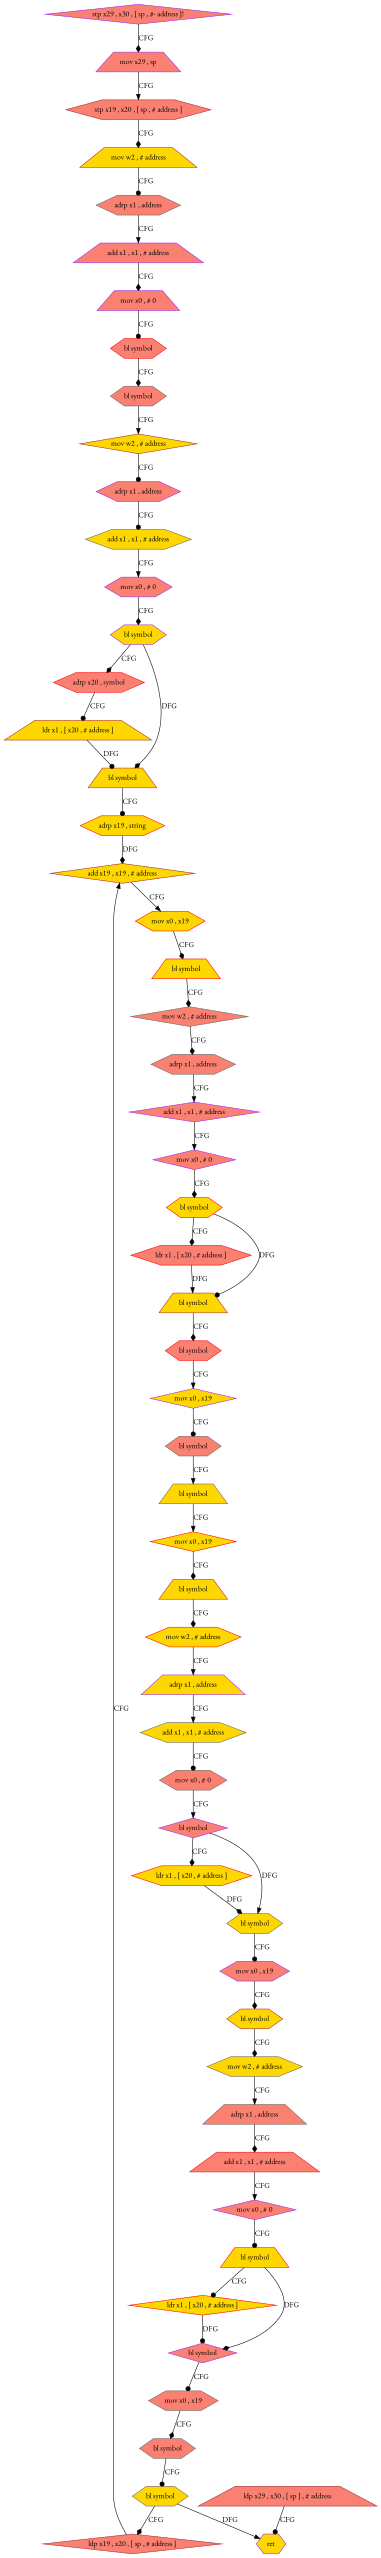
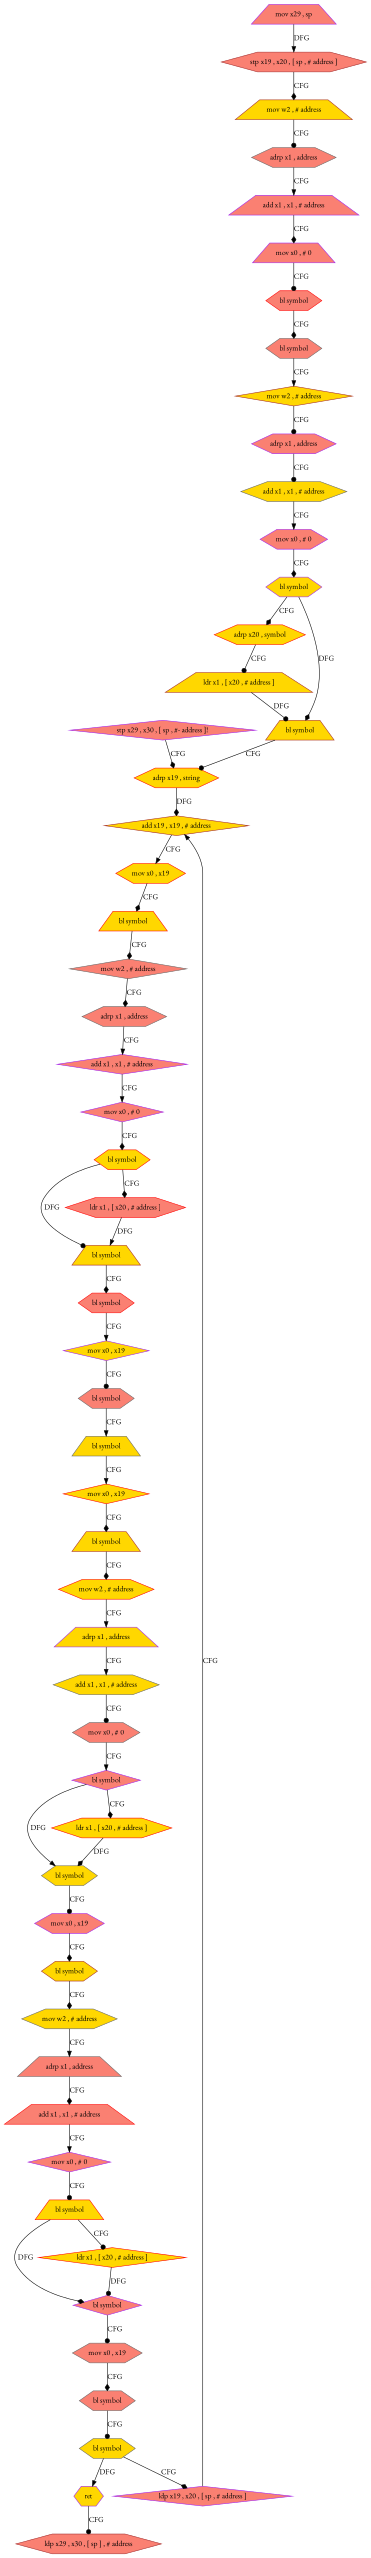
edge "stp x29 , x30 , [ sp , #- address ]!" -> "mov x29 , sp": now "stp x29 , x30 , [ sp , #- address ]!" -> "adrp x19 , string"
edge "mov x29 , sp" -> "stp x19 , x20 , [ sp , # address ]": label "CFG" -> "DFG"
node "adrp x20 , symbol": fillcolor salmon -> gold
node "ldp x29 , x30 , [ sp ] , # address": shape trapezium -> hexagon
edge "ldp x29 , x30 , [ sp ] , # address" -> "ret": reversed
node "ldp x19 , x20 , [ sp , # address ]": color brown -> purple
